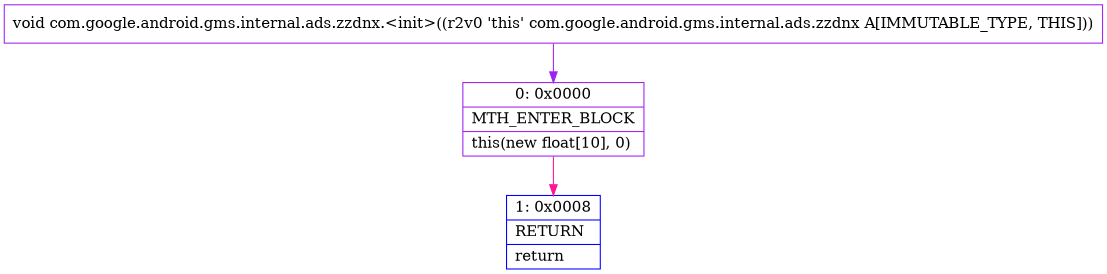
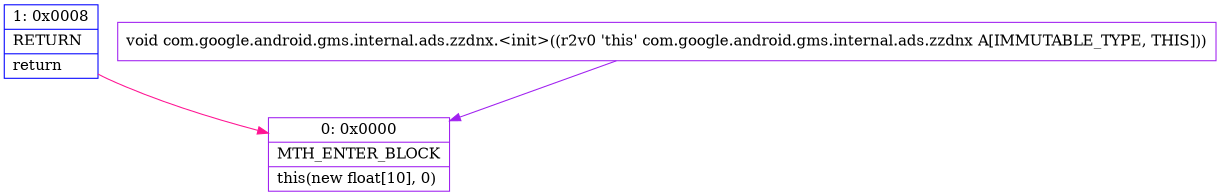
edge "0: 0x0000" -> "1: 0x0008": reversed
